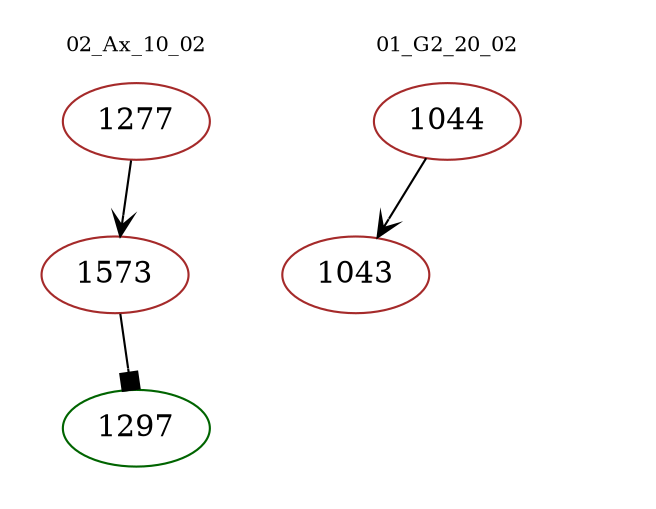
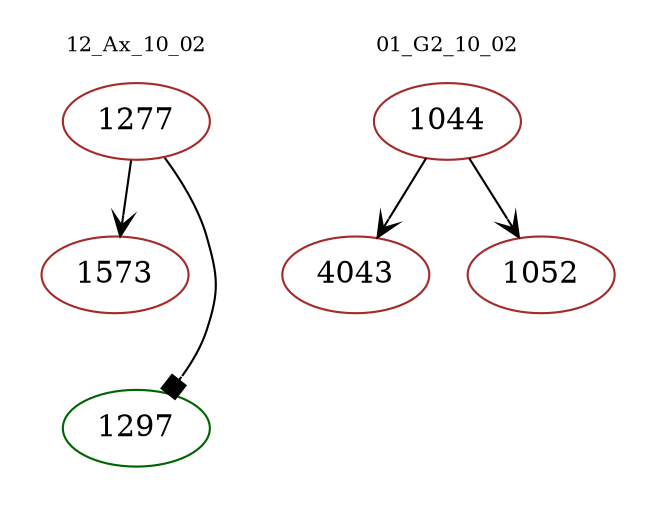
cluster "02_Ax_10_02": label "02_Ax_10_02" -> "12_Ax_10_02"
cluster "01_G2_20_02": label "01_G2_20_02" -> "01_G2_10_02"
node "1043": label "1043" -> "4043"
node "1052": added
edge "1573" -> "1297": now "1277" -> "1297"
